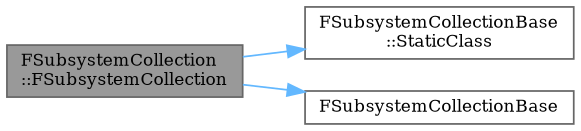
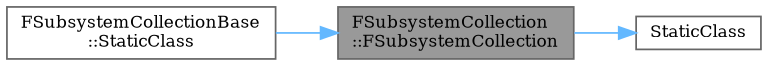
edge "FSubsystemCollection ::FSubsystemCollection" -> "FSubsystemCollectionBase ::StaticClass": reversed
node "FSubsystemCollectionBase": label "FSubsystemCollectionBase" -> "StaticClass"
